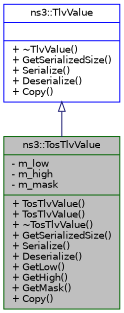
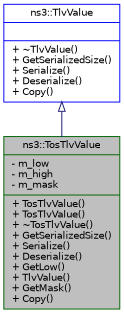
node "ns3::TosTlvValue": text "+ GetHigh()" -> "+ TlvValue()"
